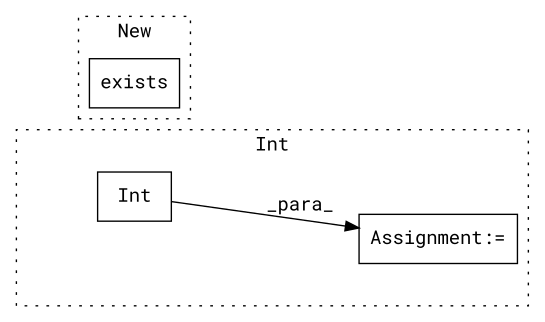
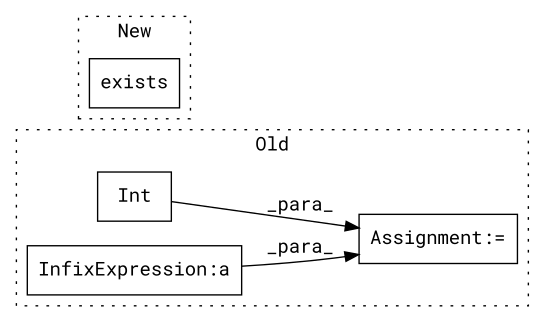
cluster "Int": label "Int" -> "Old"
node "InfixExpression:a": added
